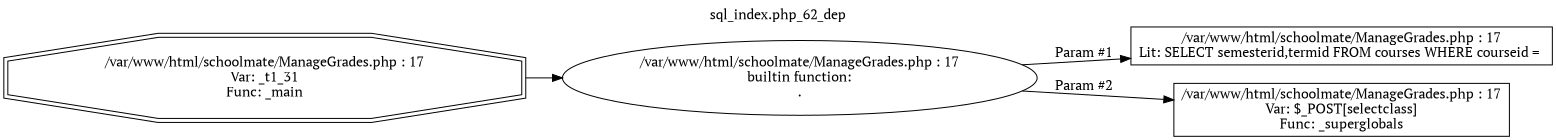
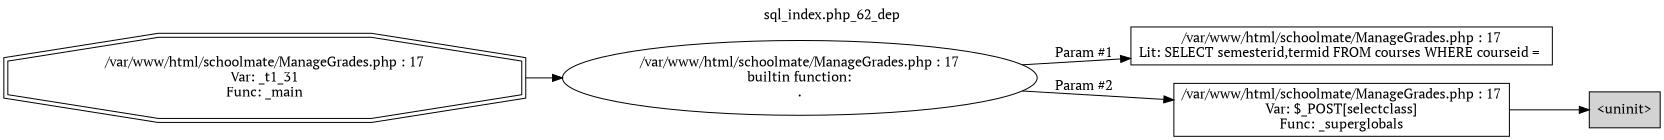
node "<uninit>": added
